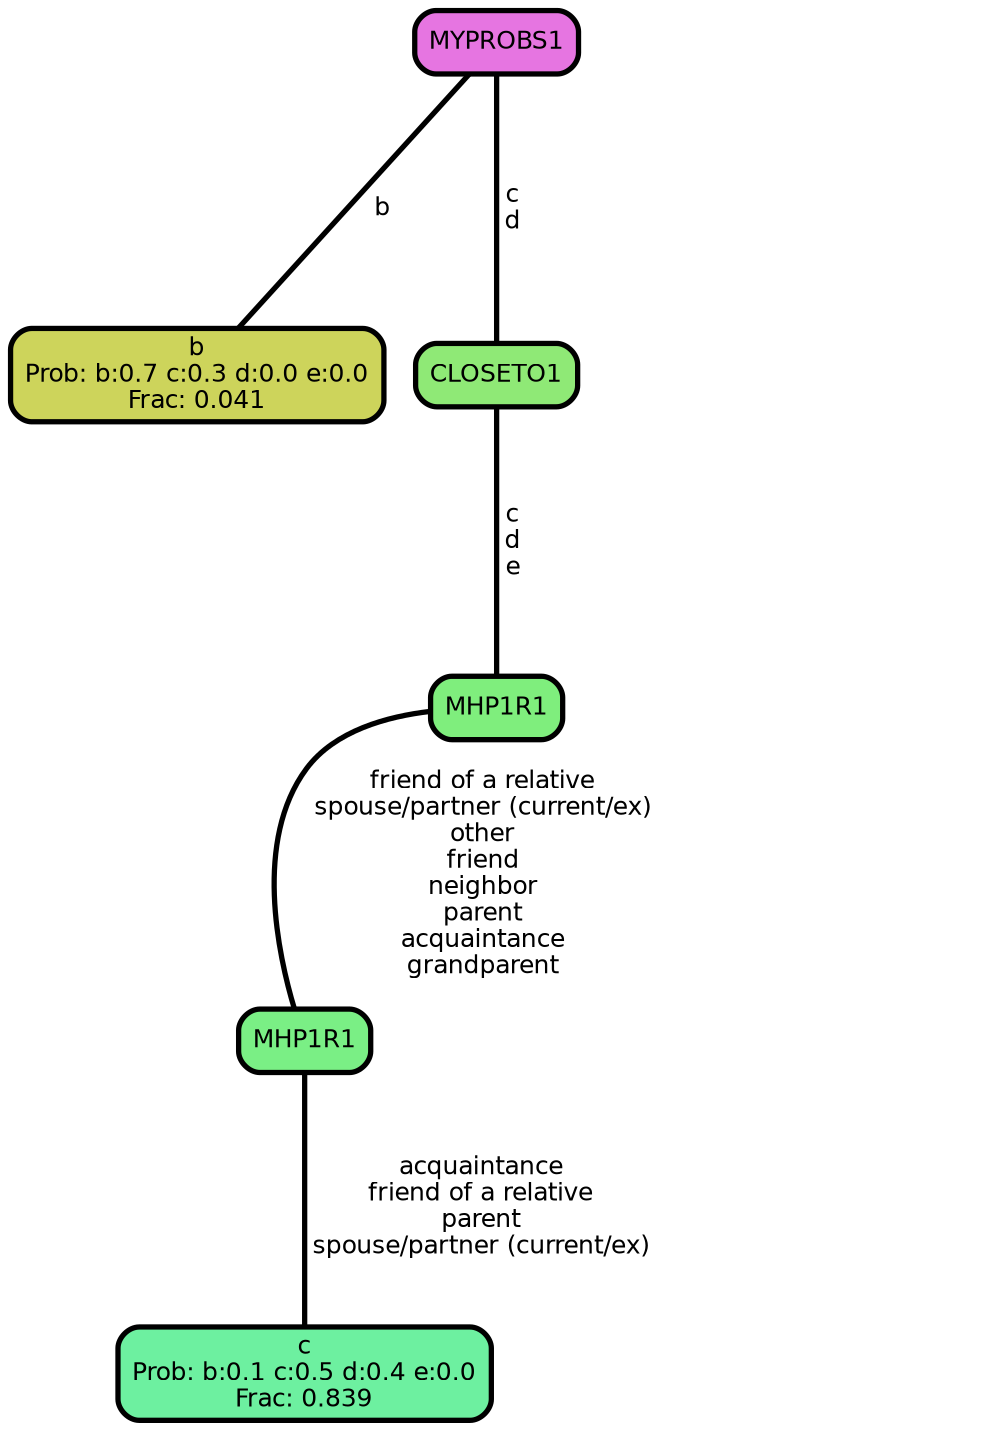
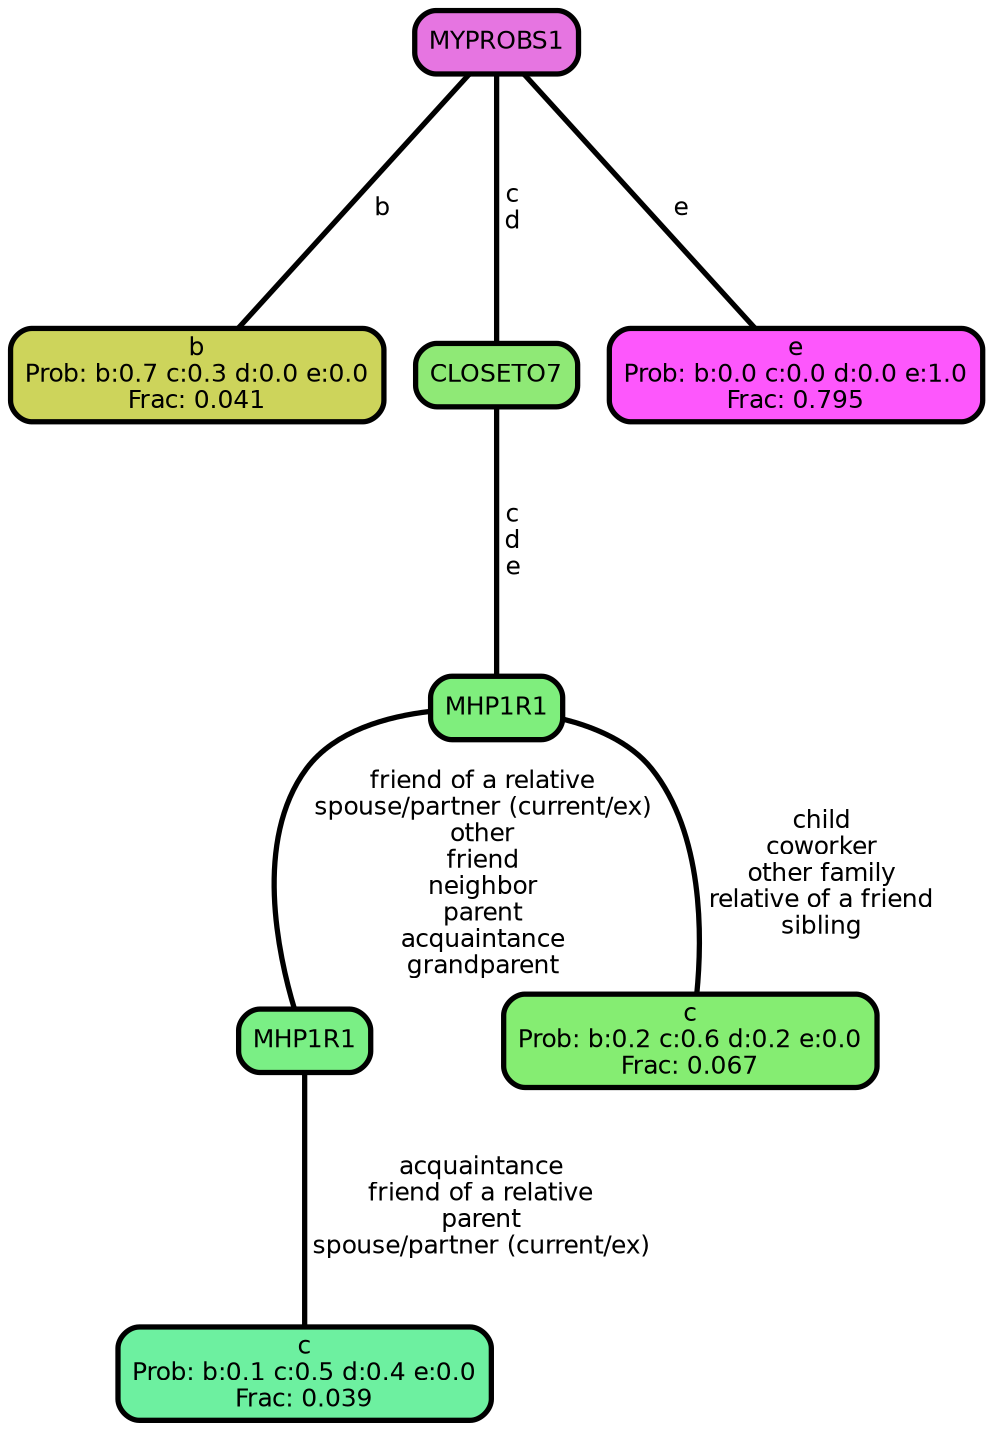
node "CLOSETO1": label "CLOSETO1" -> "CLOSETO7"
node "e Prob: b:0.0 c:0.0 d:0.0 e:1.0 Frac: 0.795": added
node "c Prob: b:0.2 c:0.6 d:0.2 e:0.0 Frac: 0.067": added
node "c Prob: b:0.1 c:0.5 d:0.4 e:0.0 Frac: 0.839": label "c Prob: b:0.1 c:0.5 d:0.4 e:0.0 Frac: 0.839" -> "c Prob: b:0.1 c:0.5 d:0.4 e:0.0 Frac: 0.039"
